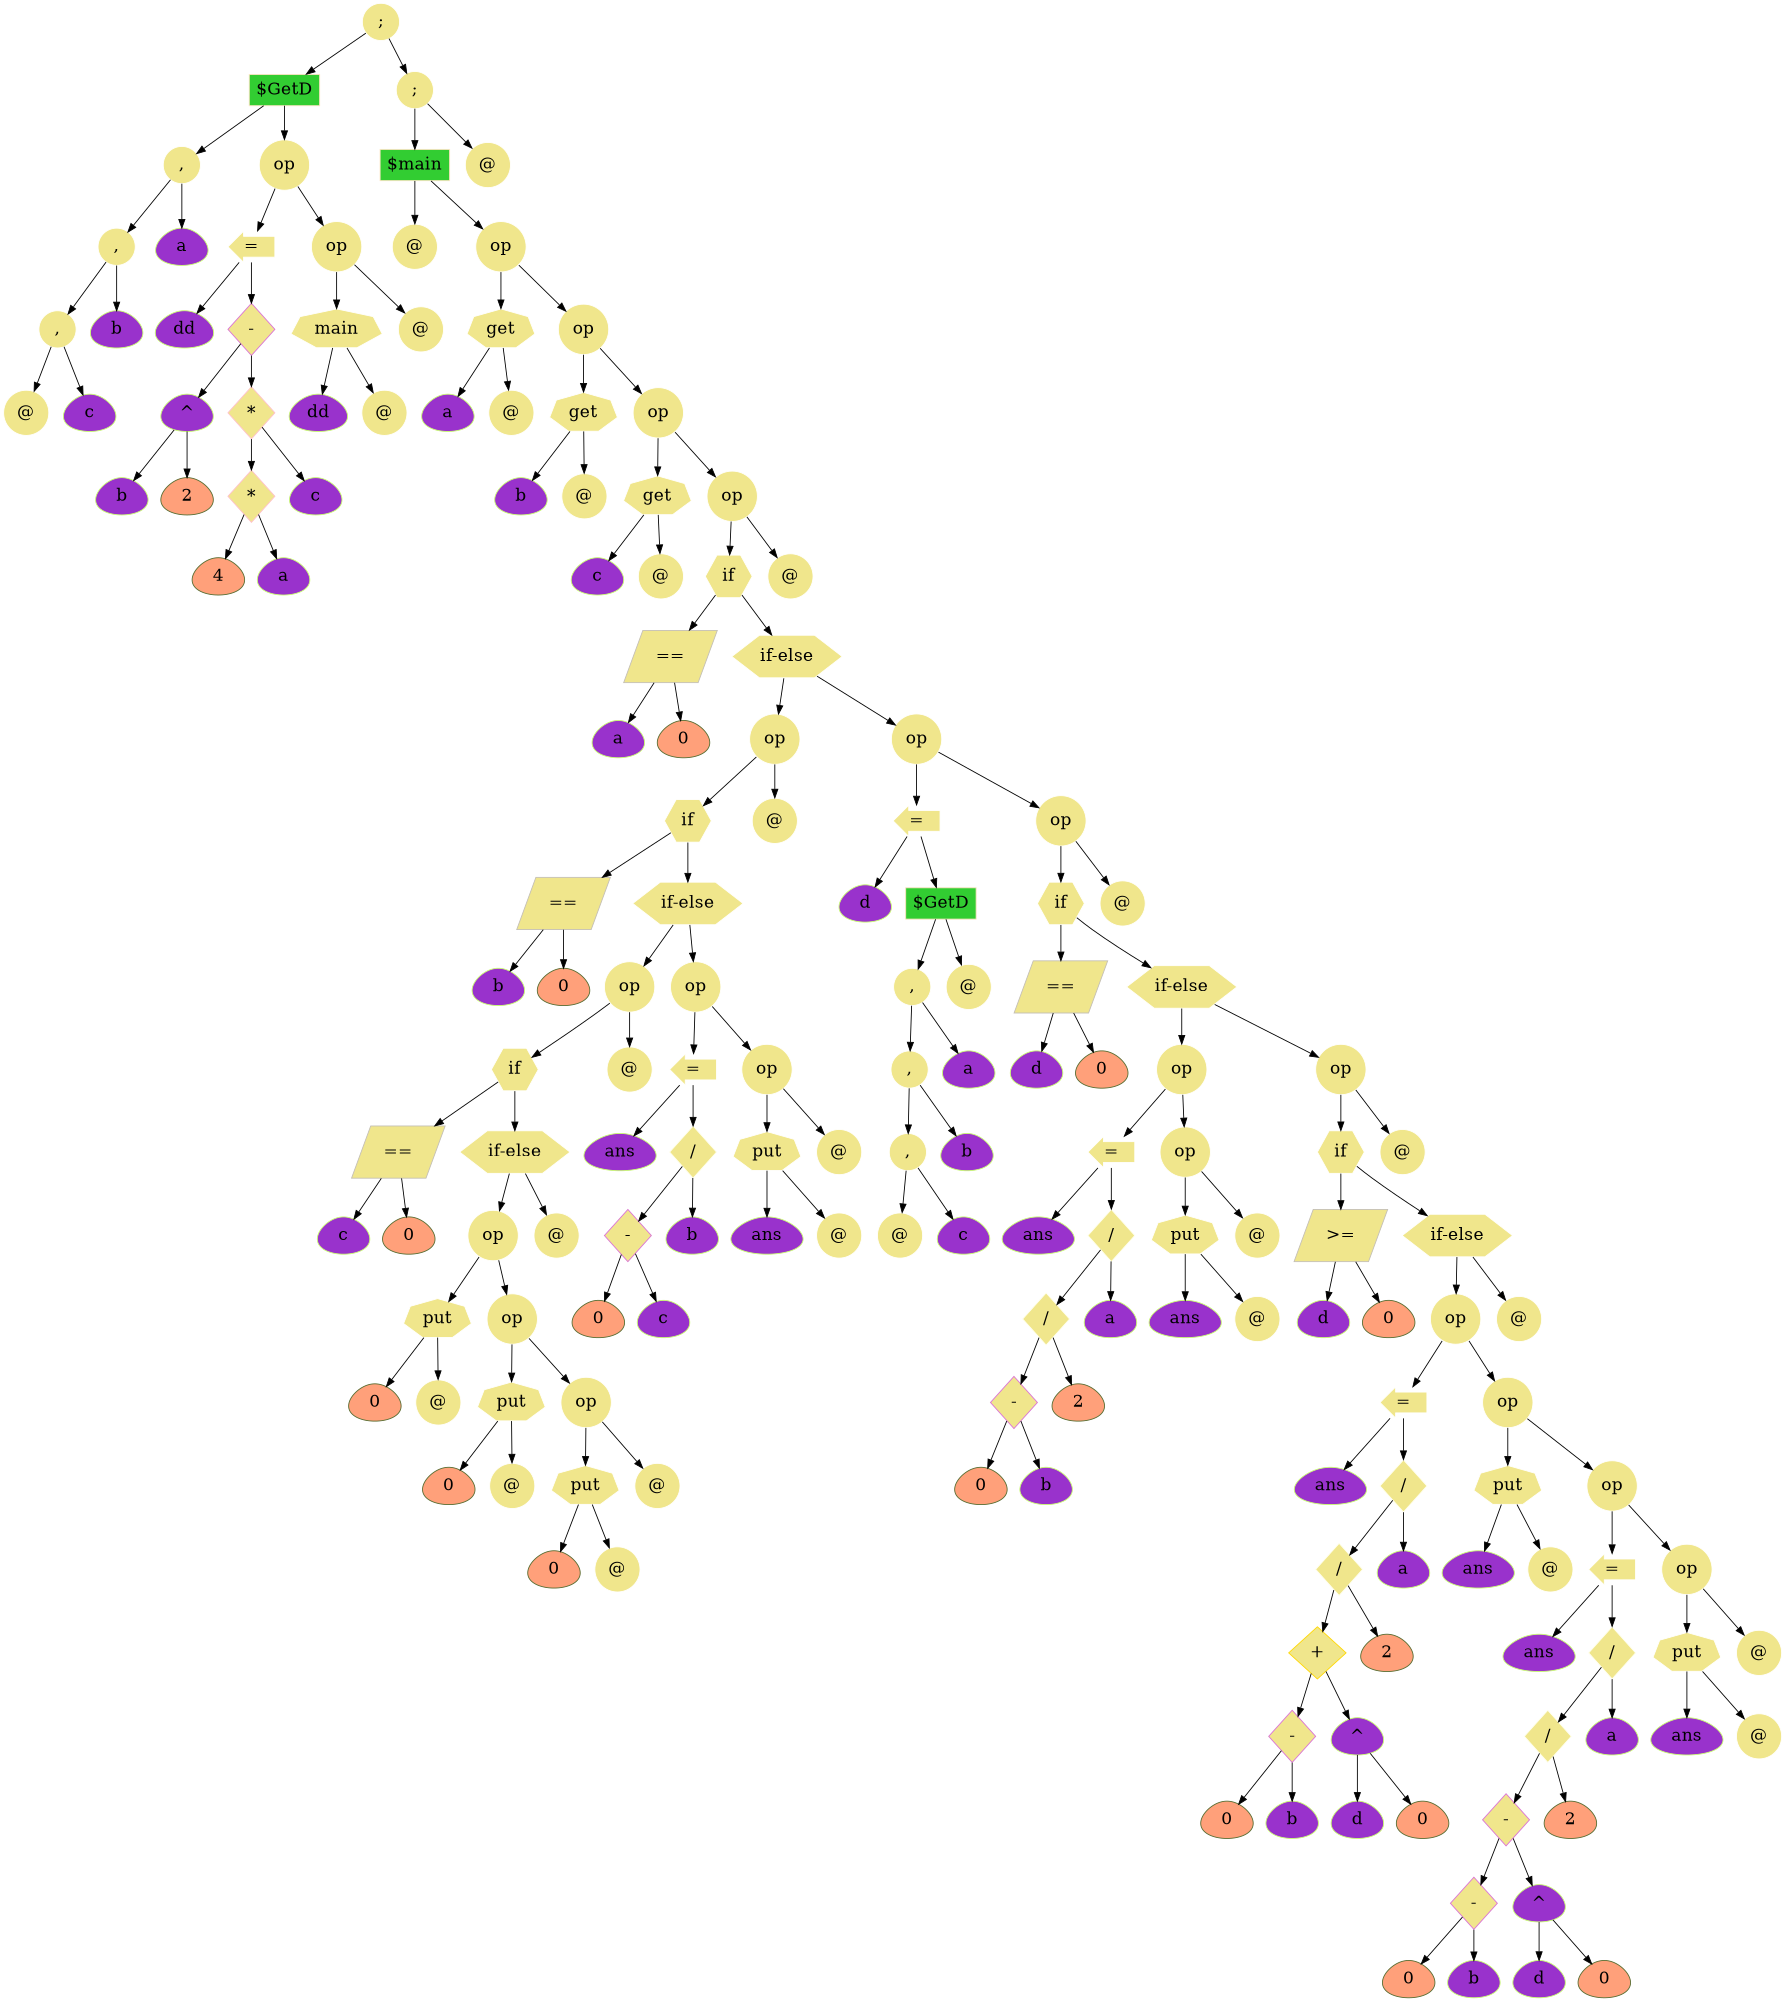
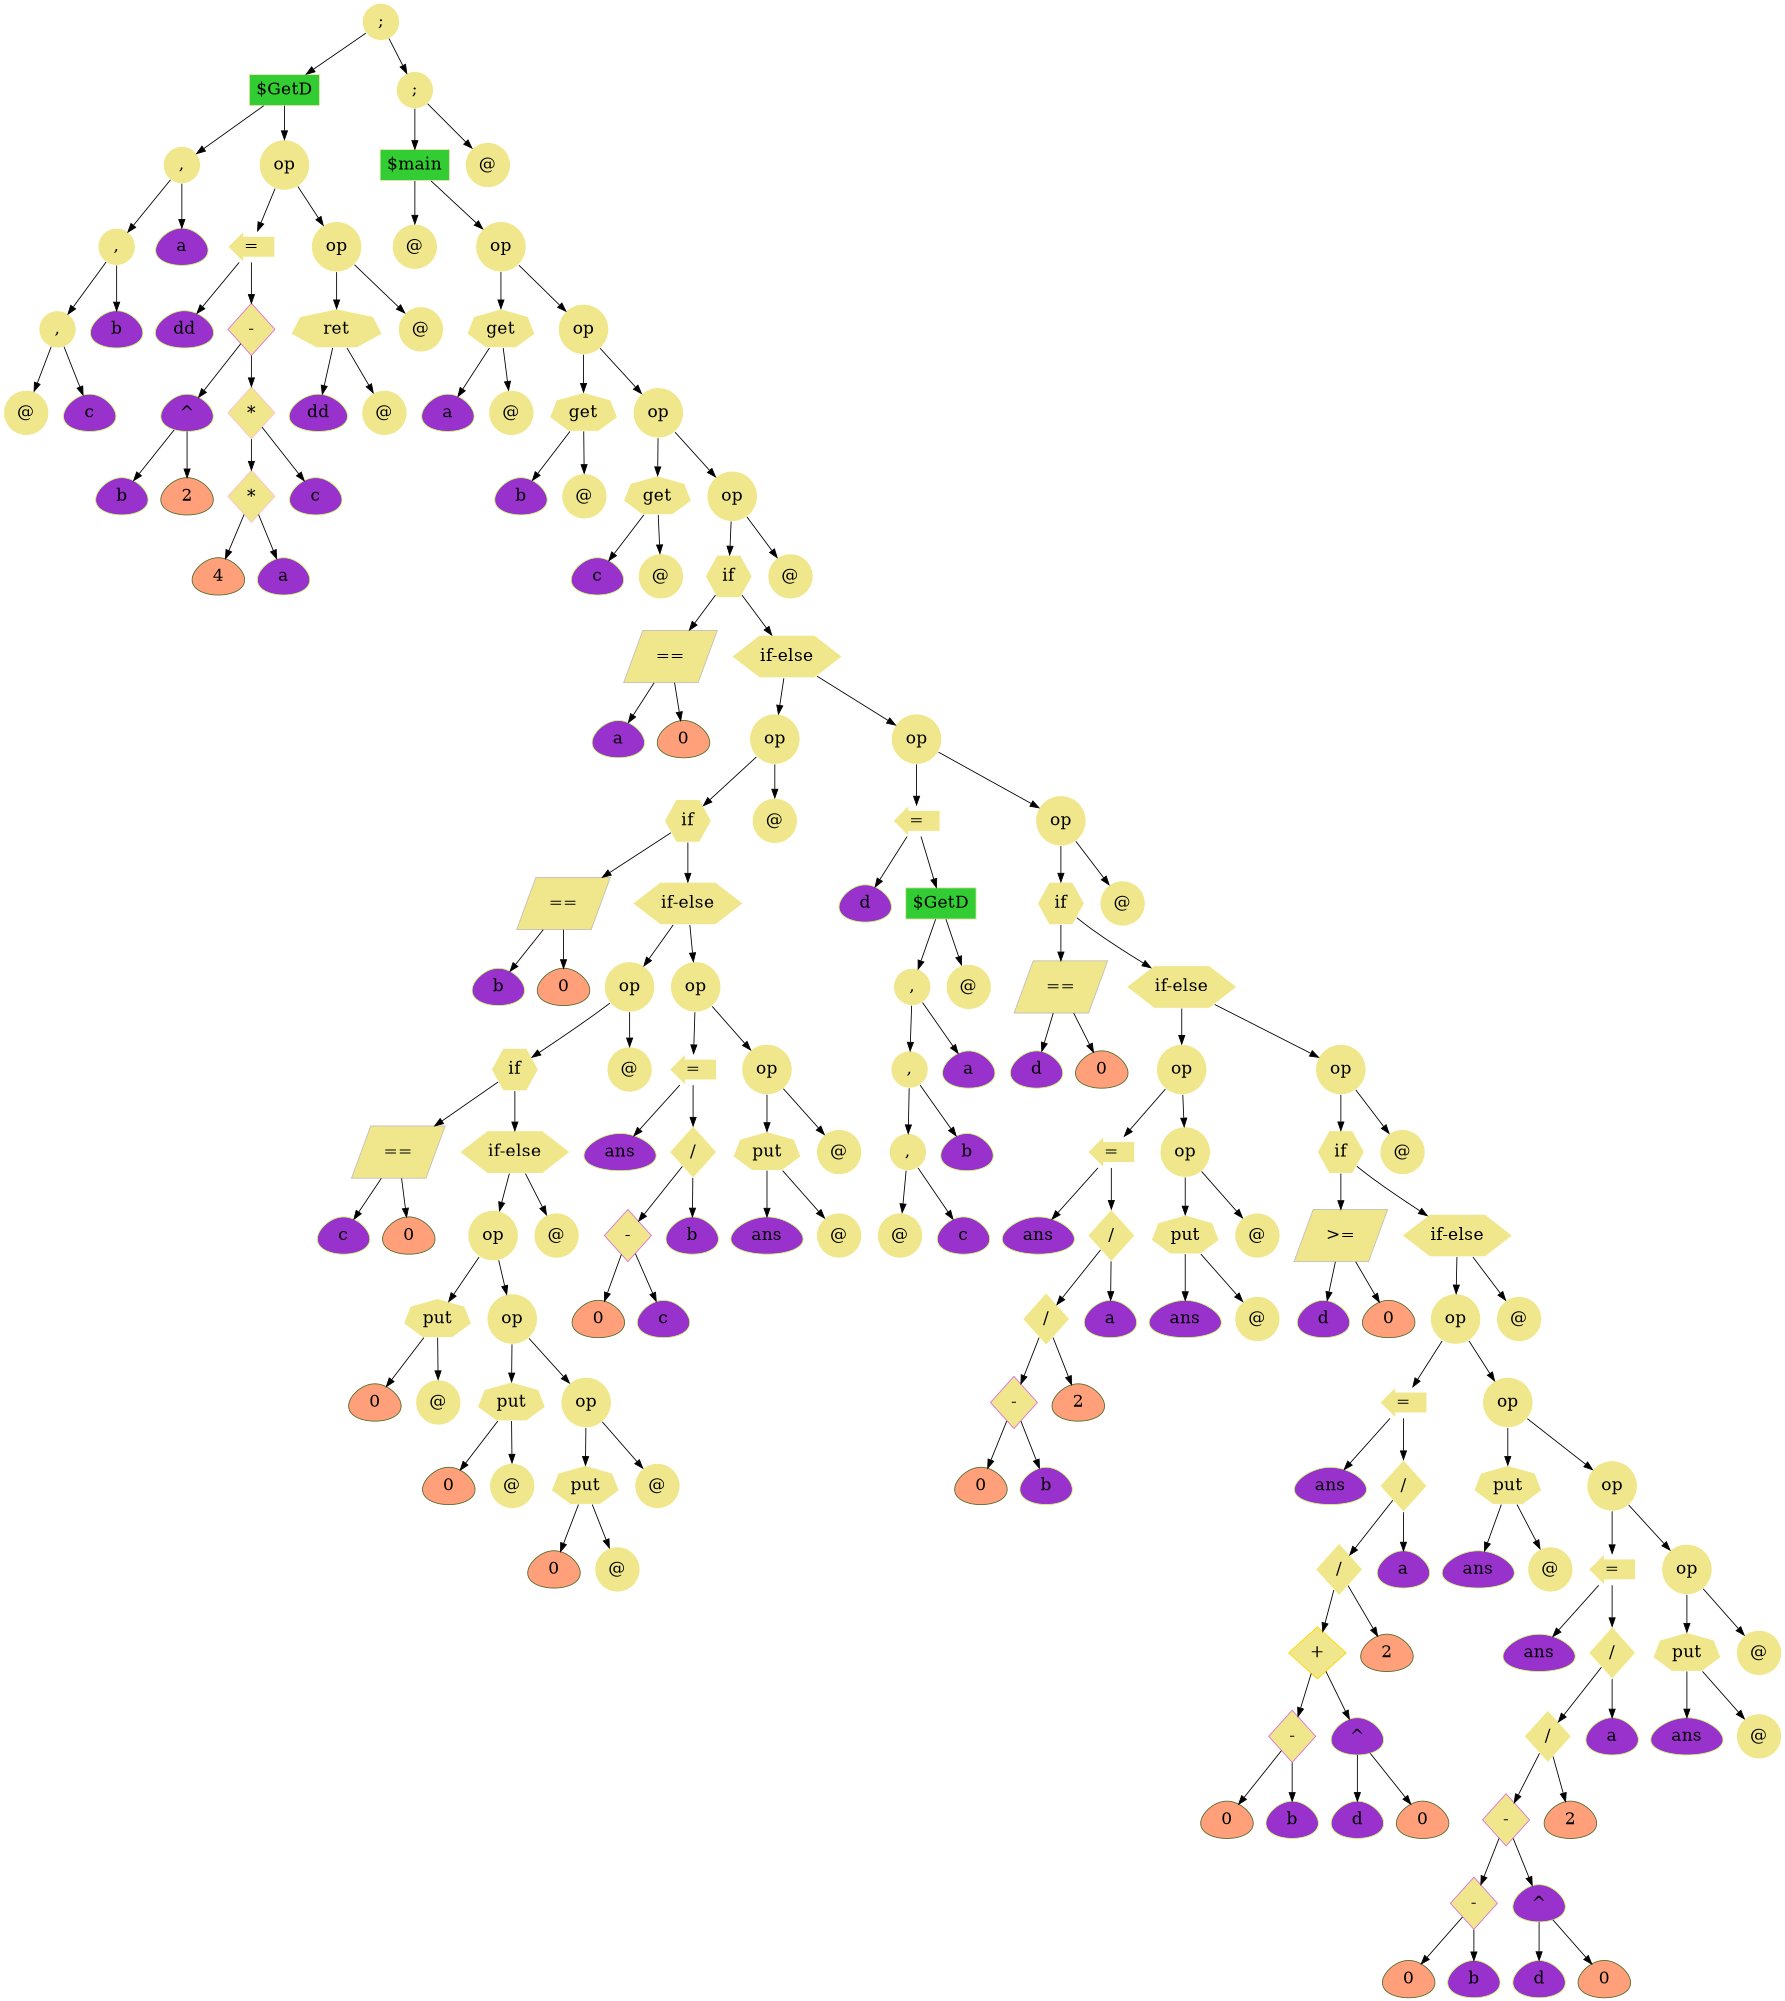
node "main": label "main" -> "ret"
